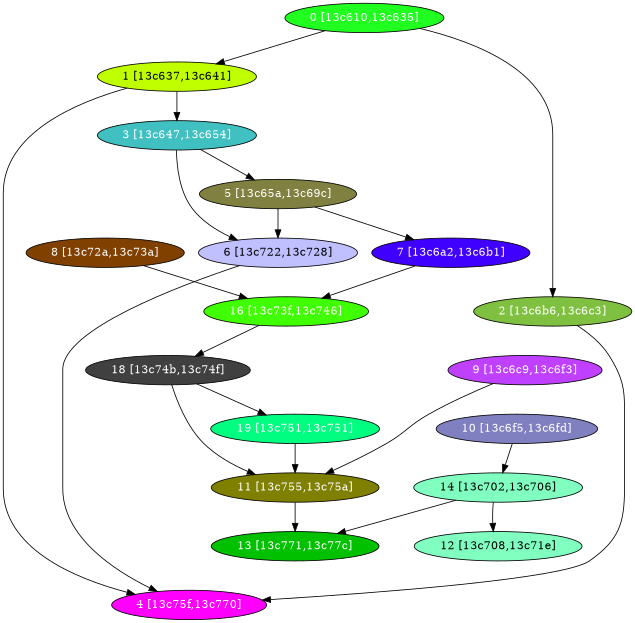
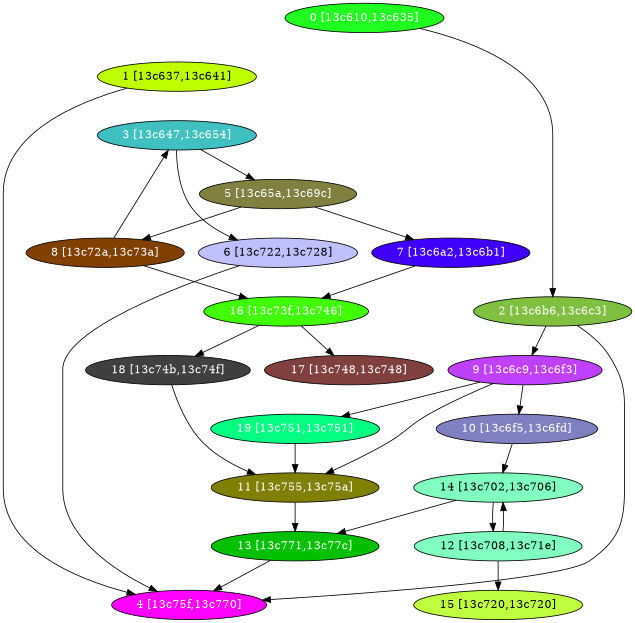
edge "0 [13c610,13c635]" -> "1 [13c637,13c641]": removed
edge "1 [13c637,13c641]" -> "3 [13c647,13c654]": now "8 [13c72a,13c73a]" -> "3 [13c647,13c654]"
edge "5 [13c65a,13c69c]" -> "6 [13c722,13c728]": now "5 [13c65a,13c69c]" -> "8 [13c72a,13c73a]"
edge "2 [13c6b6,13c6c3]" -> "9 [13c6c9,13c6f3]": added
node "17 [13c748,13c748]": added
edge "9 [13c6c9,13c6f3]" -> "10 [13c6f5,13c6fd]": added
edge "18 [13c74b,13c74f]" -> "19 [13c751,13c751]": now "9 [13c6c9,13c6f3]" -> "19 [13c751,13c751]"
edge "12 [13c708,13c71e]" -> "14 [13c702,13c706]": added
edge "13 [13c771,13c77c]" -> "4 [13c75f,13c770]": added
node "15 [13c720,13c720]": added
